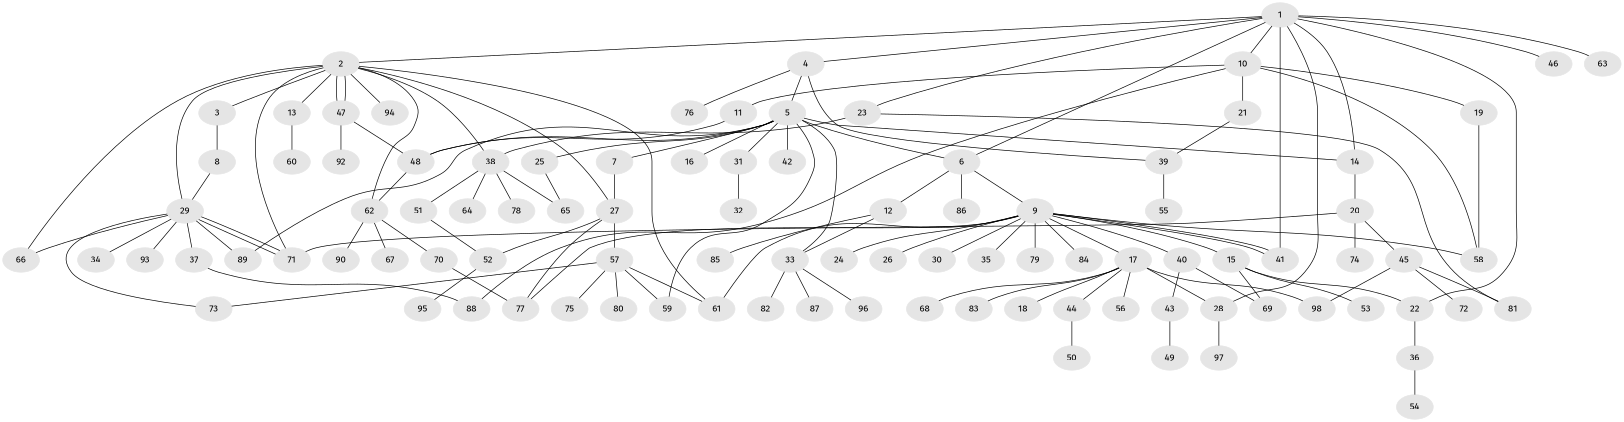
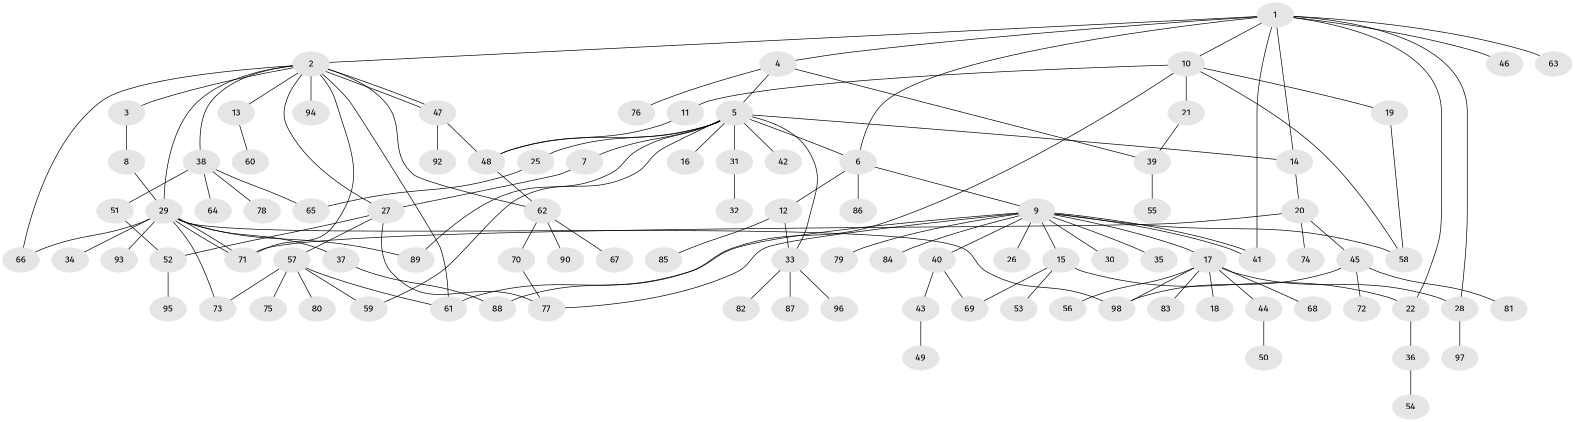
node "23": removed
edge "29" -- "98": added
node "24": removed
